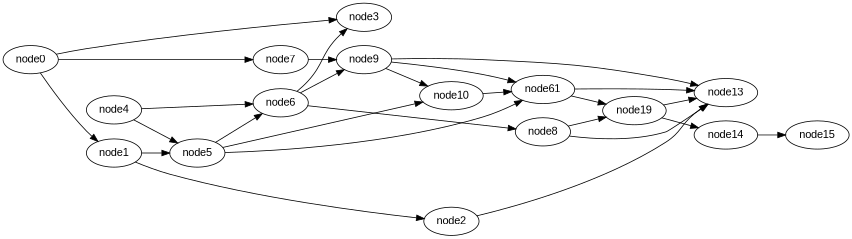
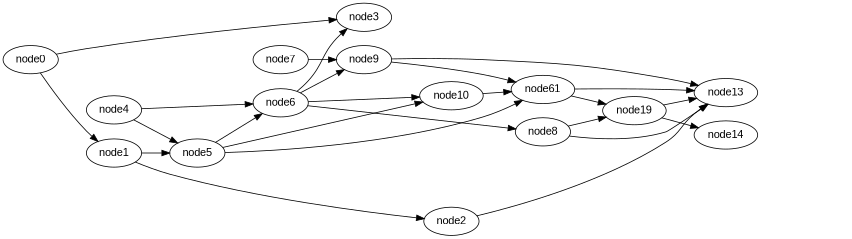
edge "node0" -> "node7": removed
edge "node9" -> "node10": now "node6" -> "node10"
node "node15": removed
